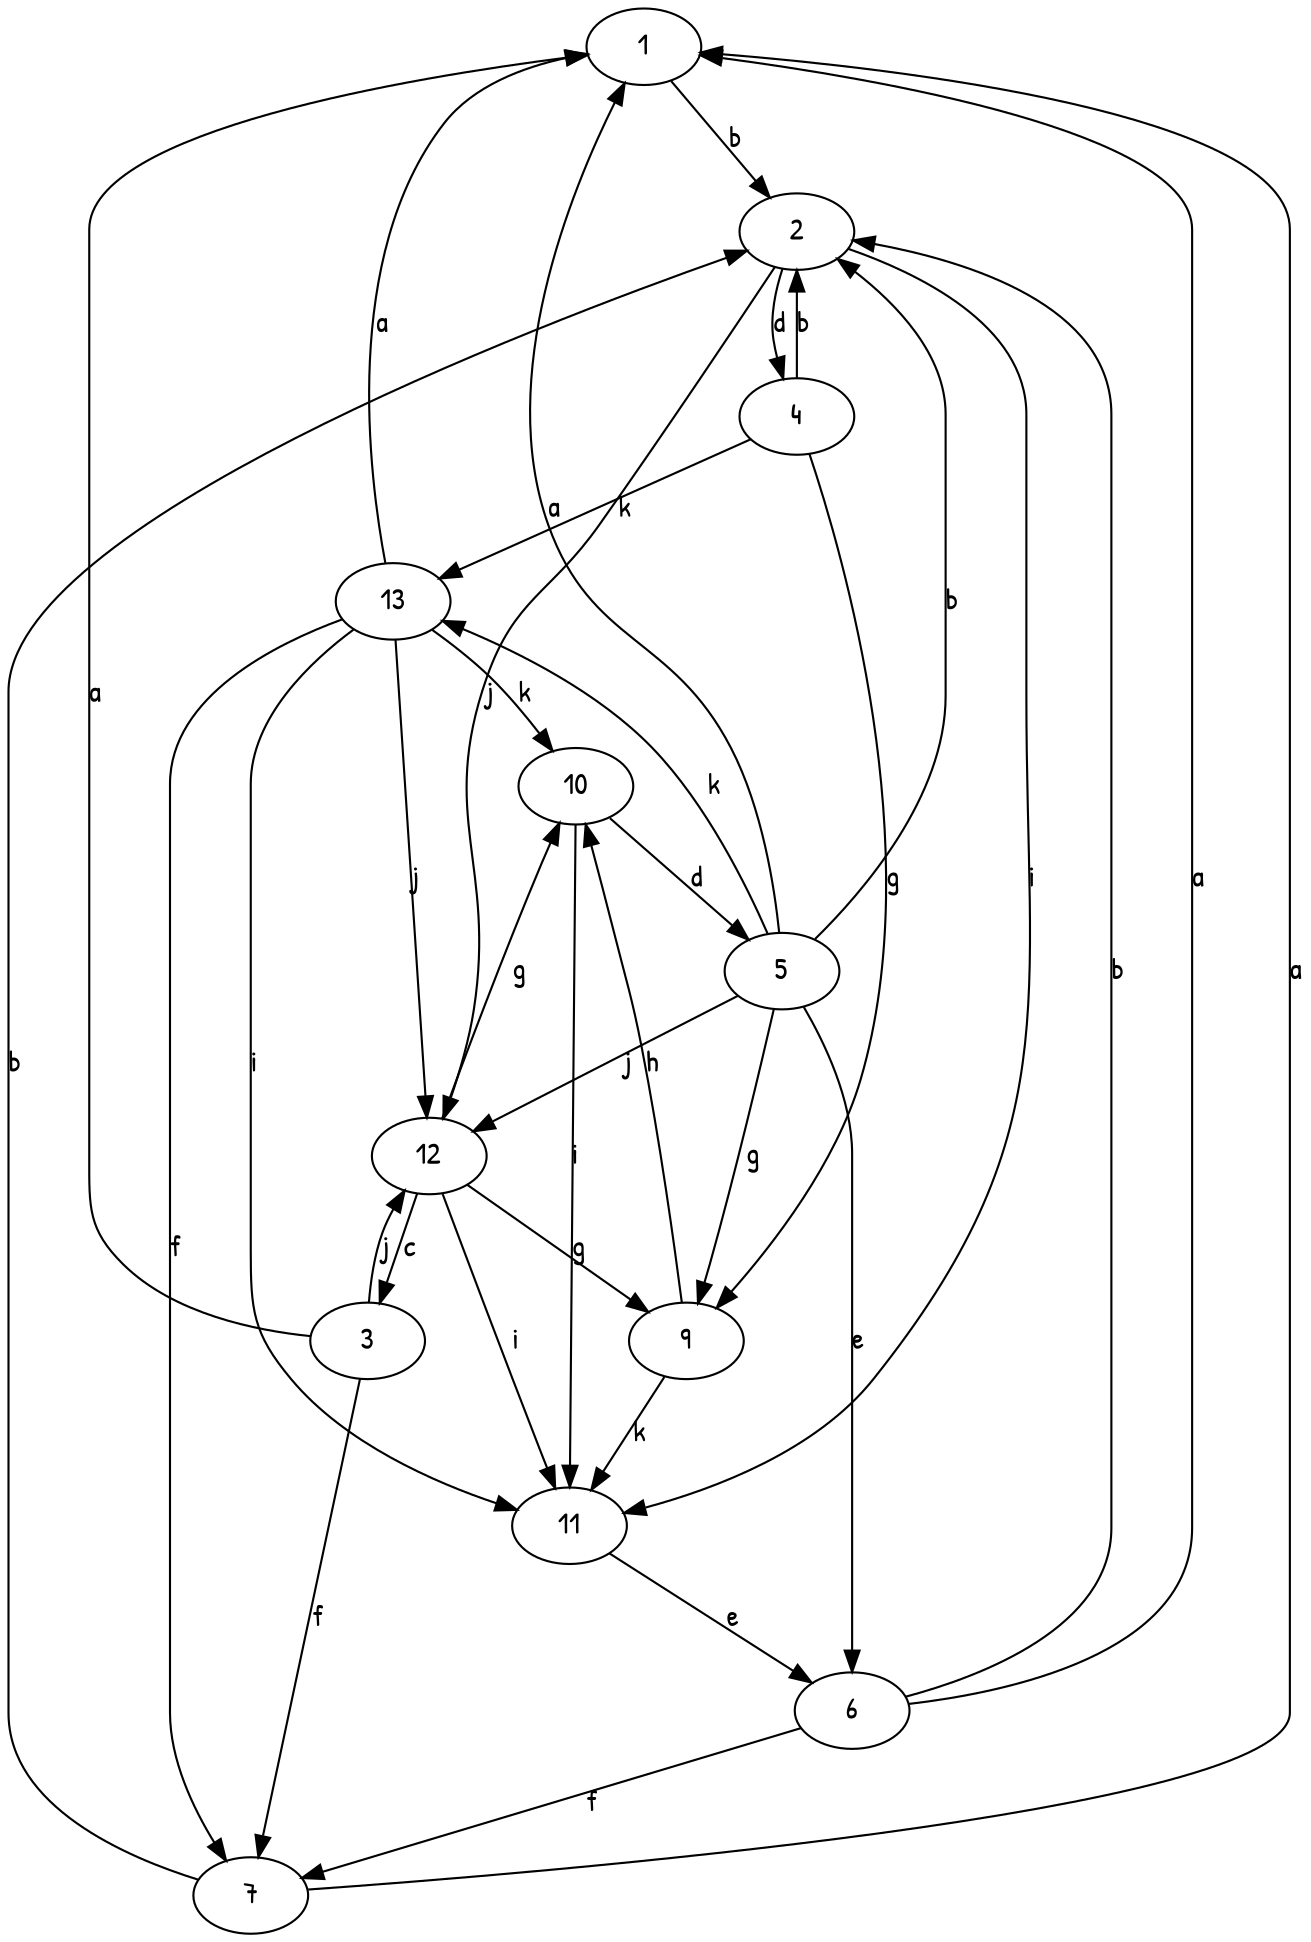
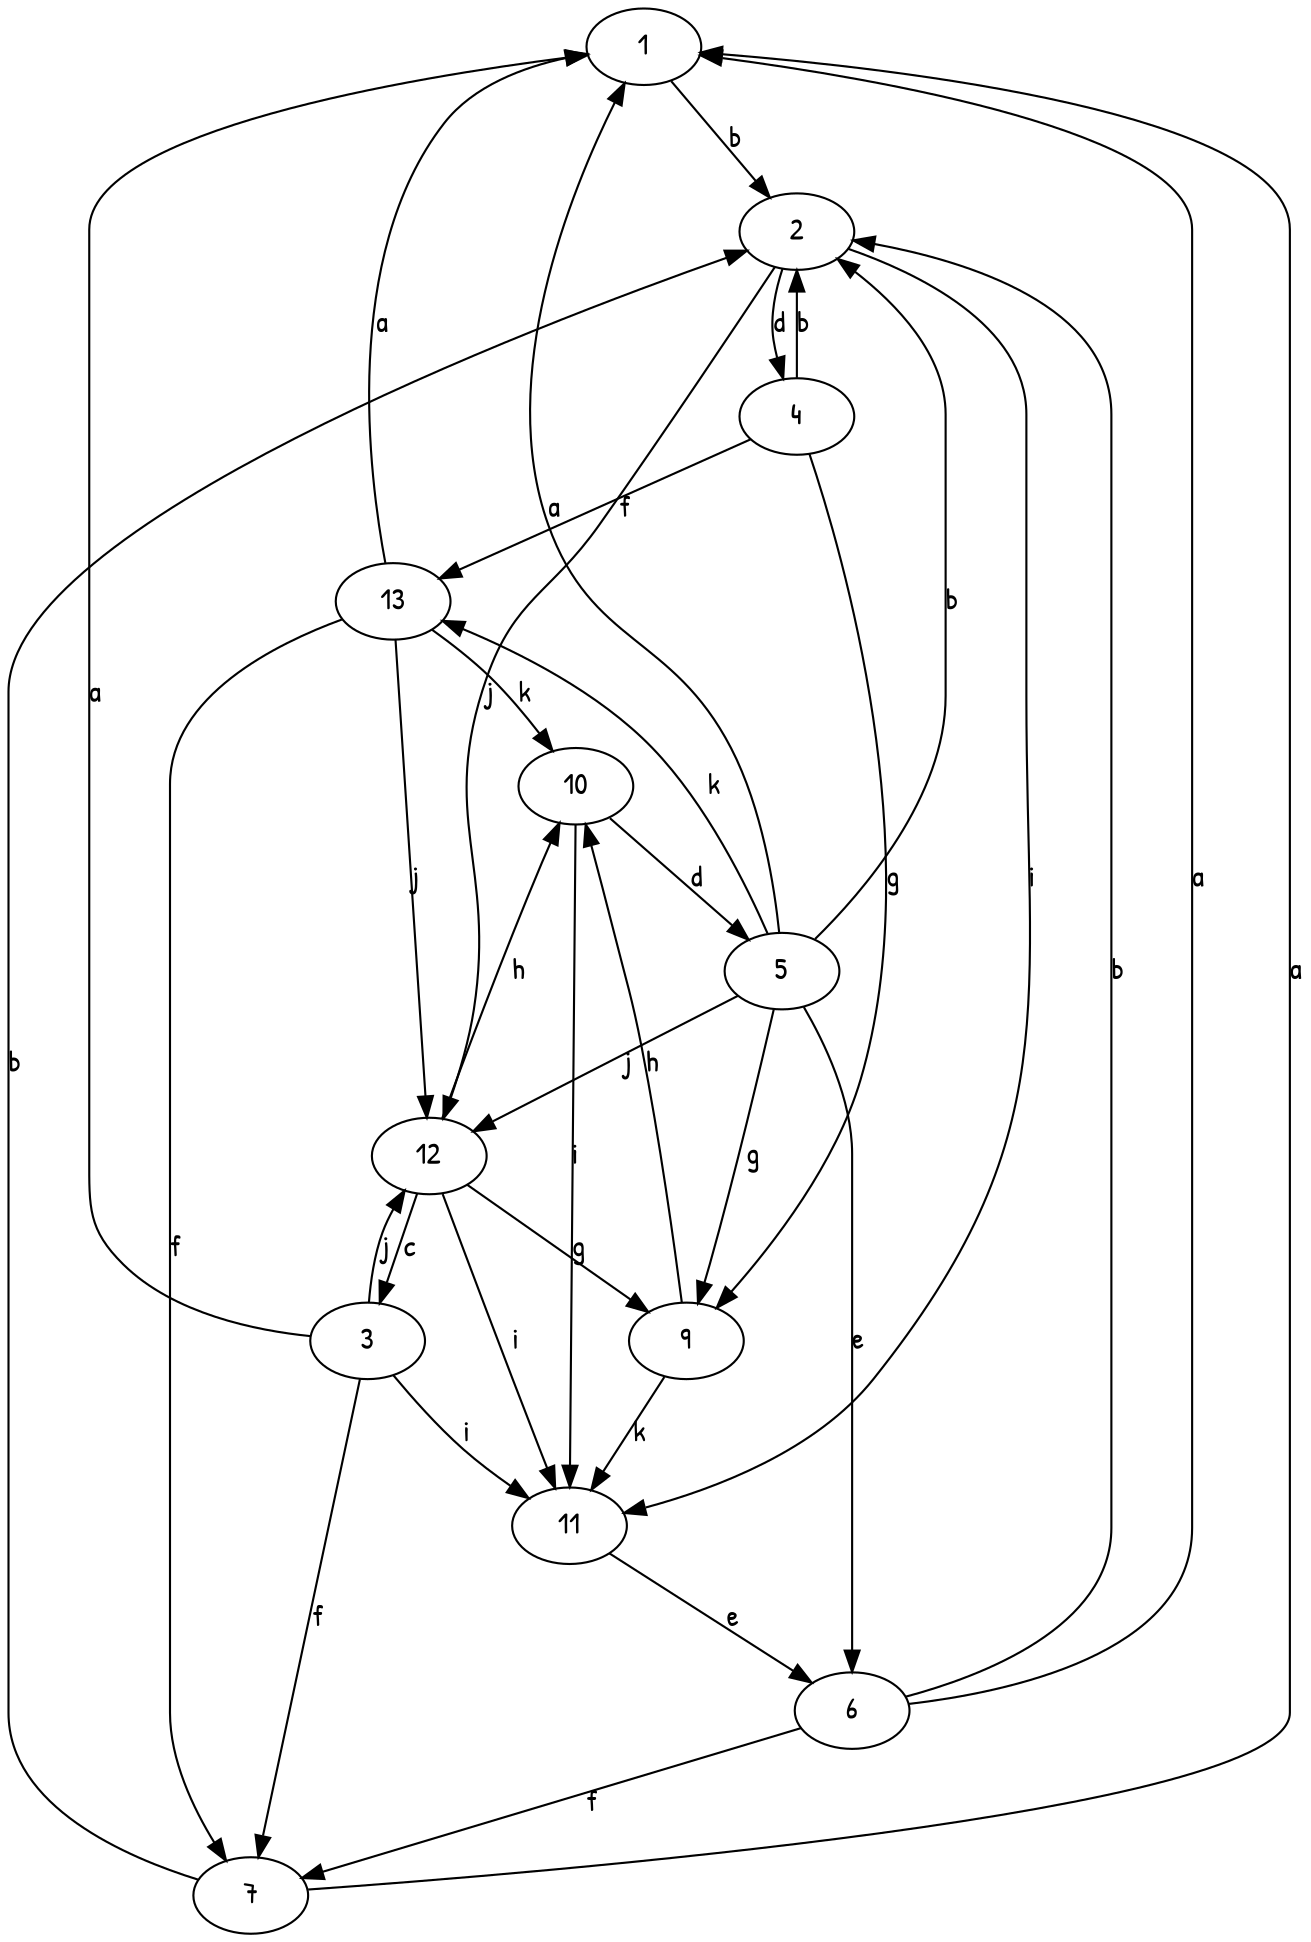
edge "4" -> "13": label "k" -> "f"
edge "12" -> "10": label "g" -> "h"
edge "13" -> "11": now "3" -> "11"
